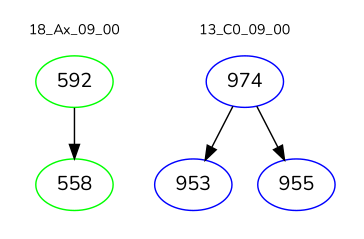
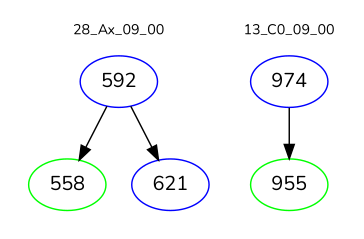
cluster "18_Ax_09_00": label "18_Ax_09_00" -> "28_Ax_09_00"
node "592": color green -> blue
node "621": added
node "953": removed
node "955": color blue -> green
